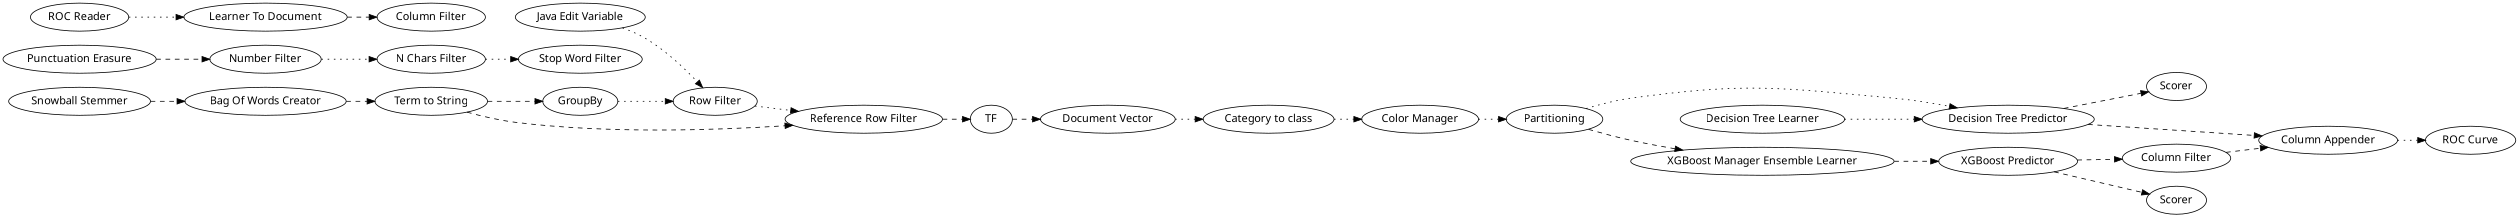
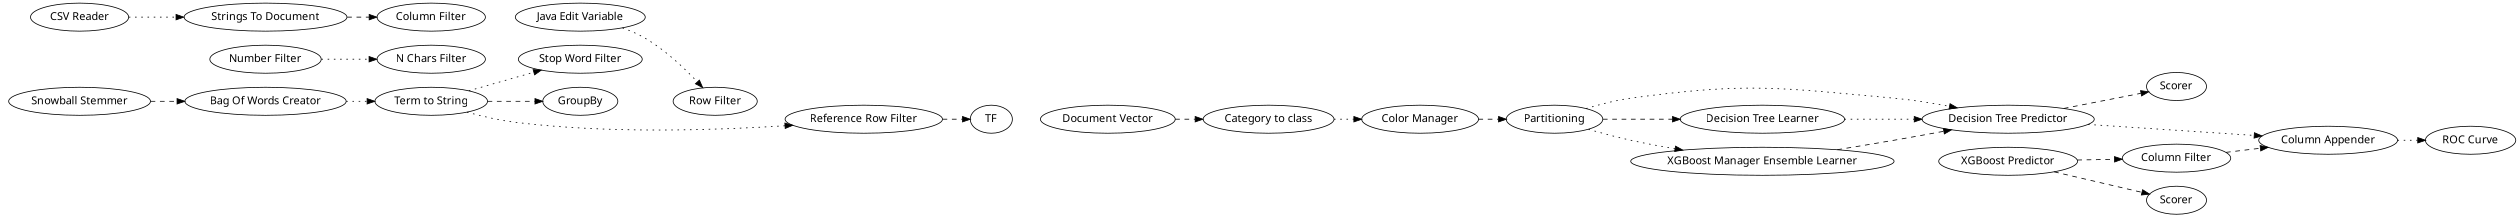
node "ROC Reader": label "ROC Reader" -> "CSV Reader"
node "Learner To Document": label "Learner To Document" -> "Strings To Document"
node "Punctuation Erasure": removed
edge "N Chars Filter" -> "Stop Word Filter": now "Term to String" -> "Stop Word Filter"
edge "Bag Of Words Creator" -> "Term to String": style dashed -> dotted
edge "GroupBy" -> "Row Filter": removed
edge "Row Filter" -> "Reference Row Filter": removed
edge "TF" -> "Document Vector": removed
edge "Document Vector" -> "Category to class": style dotted -> dashed
edge "Color Manager" -> "Partitioning": style dotted -> dashed
edge "Partitioning" -> "Decision Tree Learner": added
edge "Term to String" -> "Reference Row Filter": style dashed -> dotted
edge "Decision Tree Predictor" -> "Column Appender": style dashed -> dotted
edge "Partitioning" -> "XGBoost Manager Ensemble Learner": style dashed -> dotted
edge "XGBoost Manager Ensemble Learner" -> "XGBoost Predictor": now "XGBoost Manager Ensemble Learner" -> "Decision Tree Predictor"
